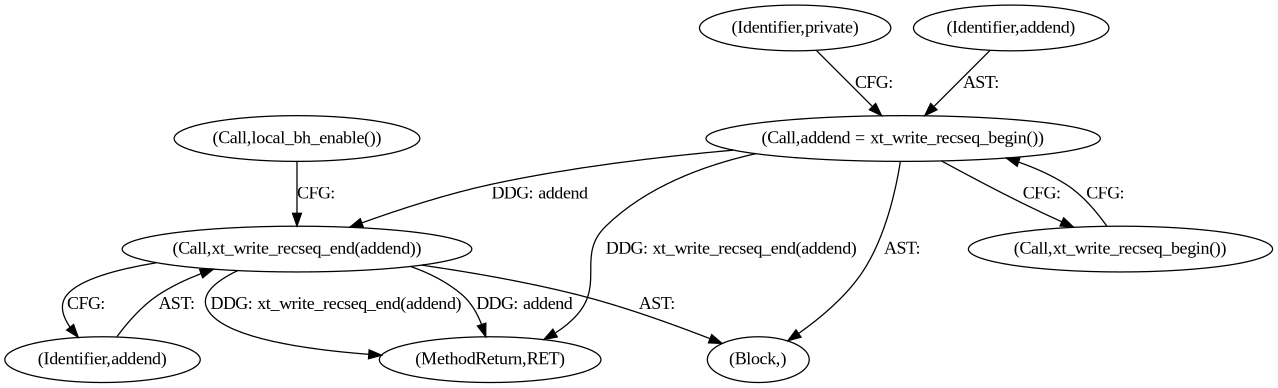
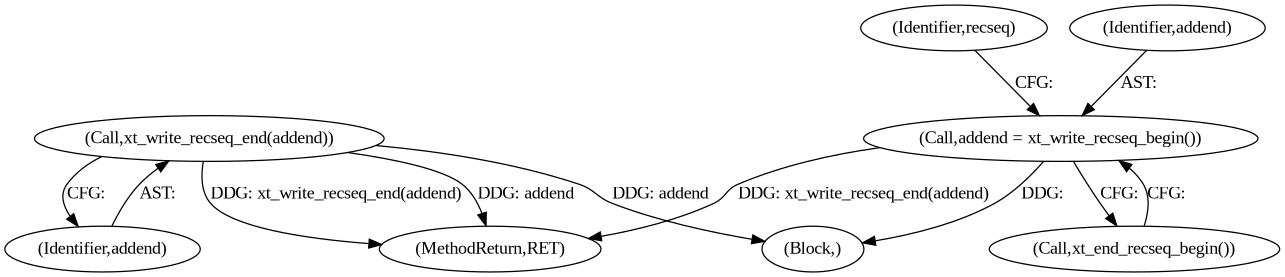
node "(Identifier,private)": label "(Identifier,private)" -> "(Identifier,recseq)"
node "(Call,local_bh_enable())": removed
edge "(Call,addend = xt_write_recseq_begin())" -> "(Call,xt_write_recseq_end(addend))": removed, label "DDG: addend"
edge "(Call,addend = xt_write_recseq_begin())" -> "(Block,)": label "AST: " -> "DDG: "
node "(Call,xt_write_recseq_begin())": label "(Call,xt_write_recseq_begin())" -> "(Call,xt_end_recseq_begin())"
edge "(Call,xt_write_recseq_end(addend))" -> "(Block,)": label "AST: " -> "DDG: addend"
